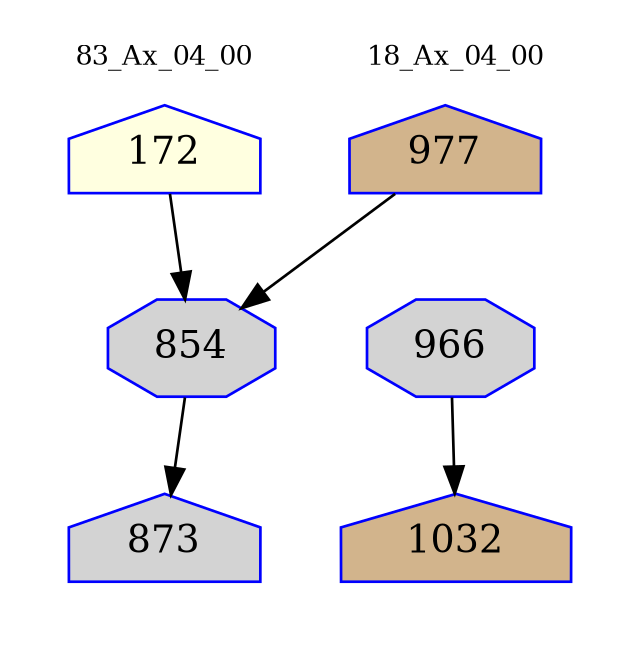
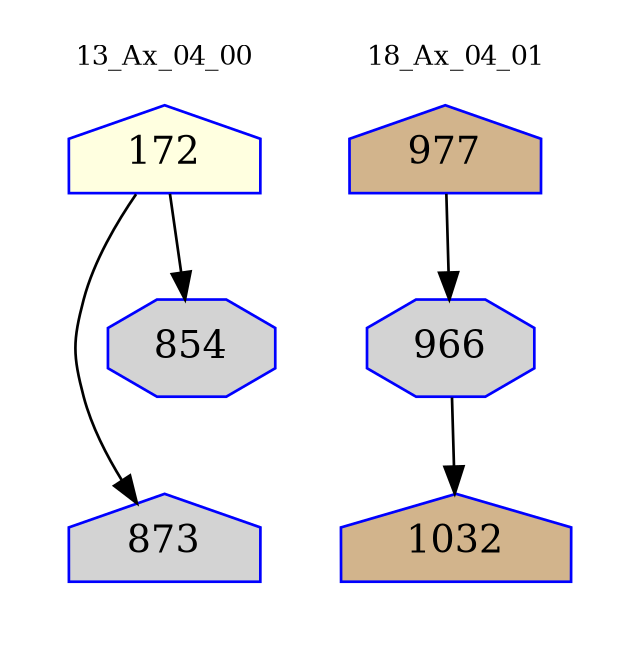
cluster "83_Ax_04_00": label "83_Ax_04_00" -> "13_Ax_04_00"
cluster "18_Ax_04_00": label "18_Ax_04_00" -> "18_Ax_04_01"
edge "977" -> "854": now "977" -> "966"
edge "854" -> "873": now "172" -> "873"
